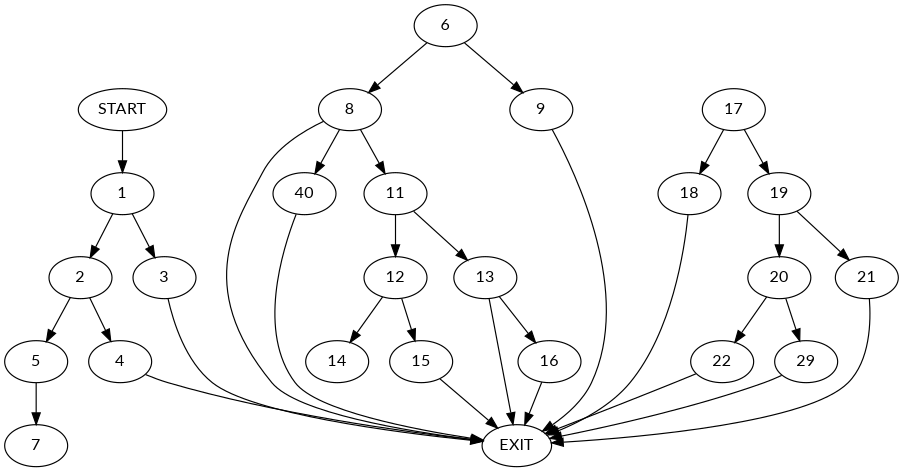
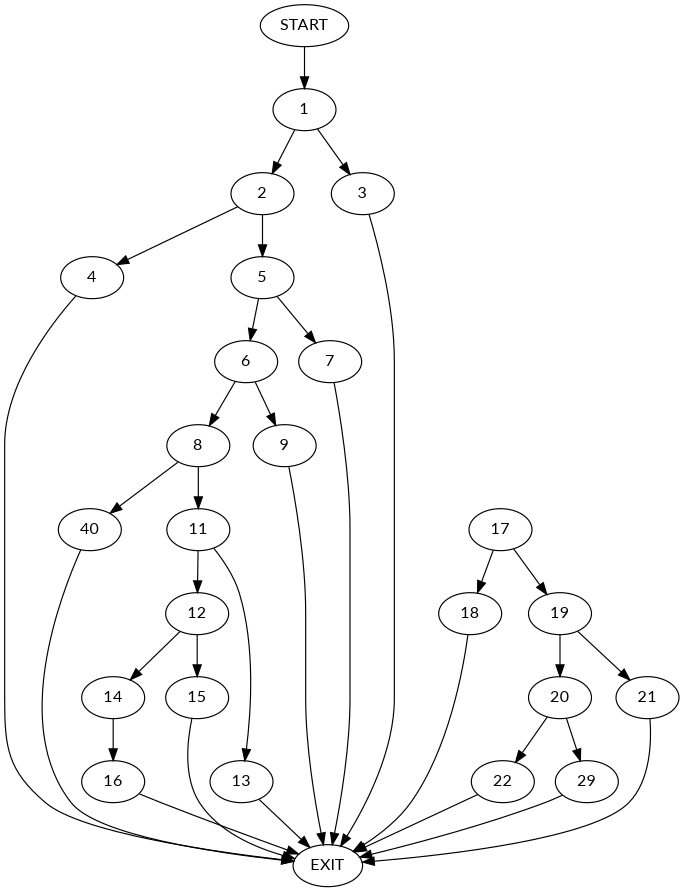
edge "5" -> "6": added
edge "13" -> "16": now "14" -> "16"
edge "8" -> "EXIT": now "7" -> "EXIT"
